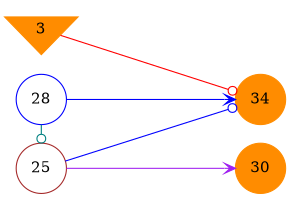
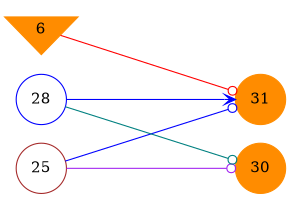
node "3": label "3" -> "6"
node "34": label "34" -> "31"
edge "28" -> "25": now "28" -> "30"
edge "25" -> "30": arrowhead vee -> odot
